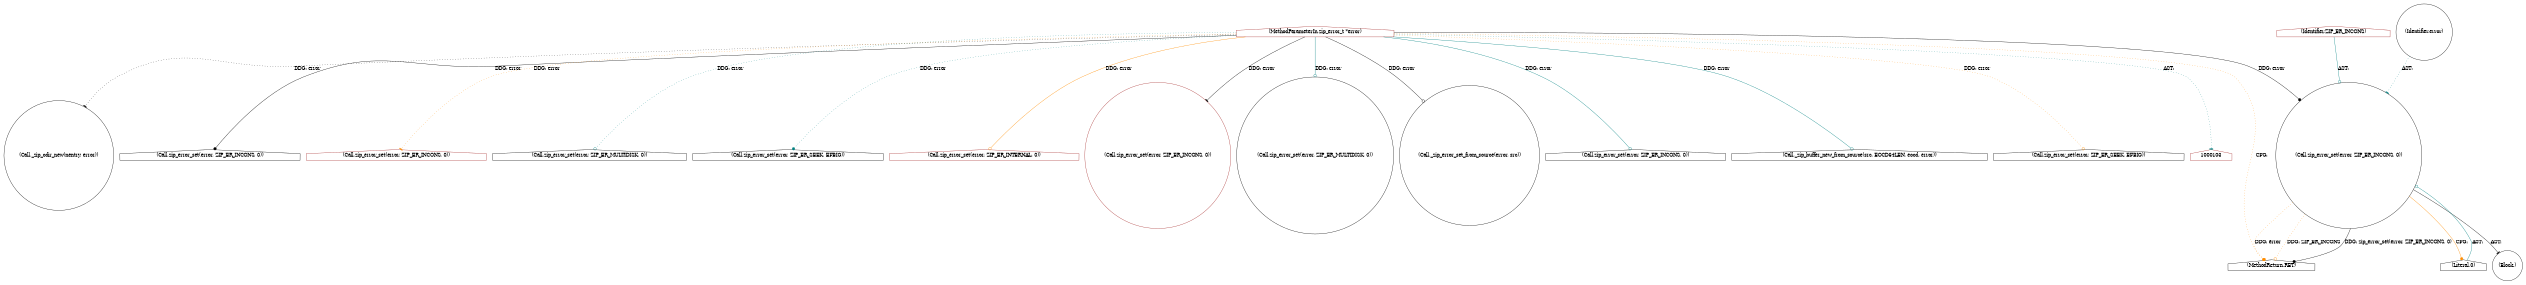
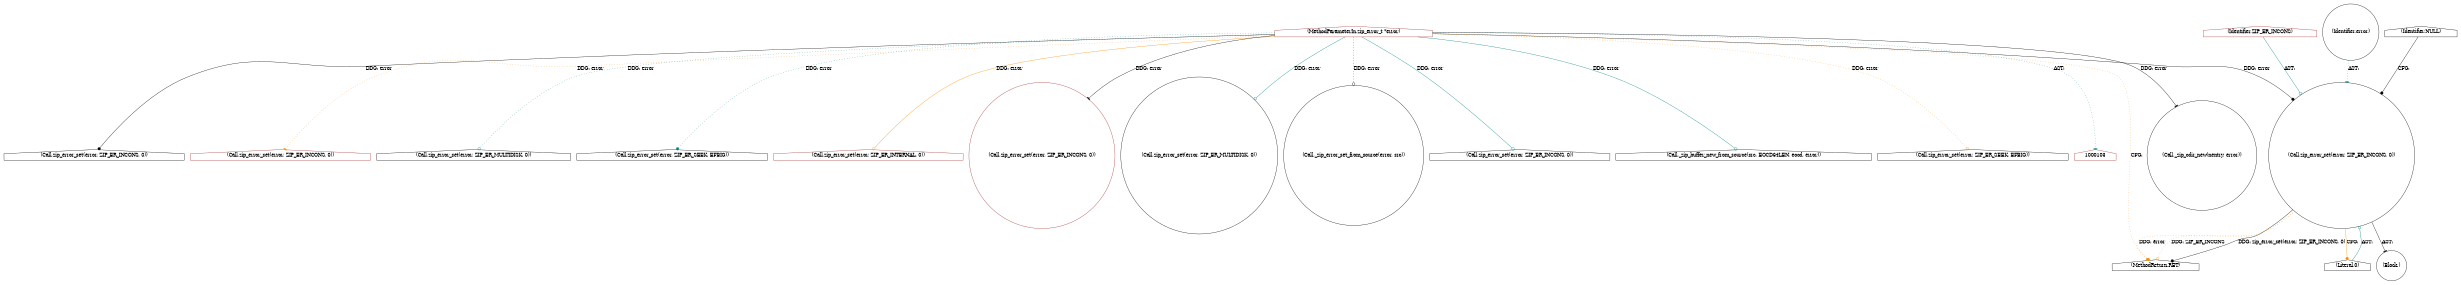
node "(Identifier,NULL)": added
edge "(MethodParameterIn,zip_error_t *error)" -> "(Call,_zip_cdir_new(nentry, error))": style dotted -> solid
edge "(MethodParameterIn,zip_error_t *error)" -> "(Call,_zip_error_set_from_source(error, src))": style solid -> dotted
